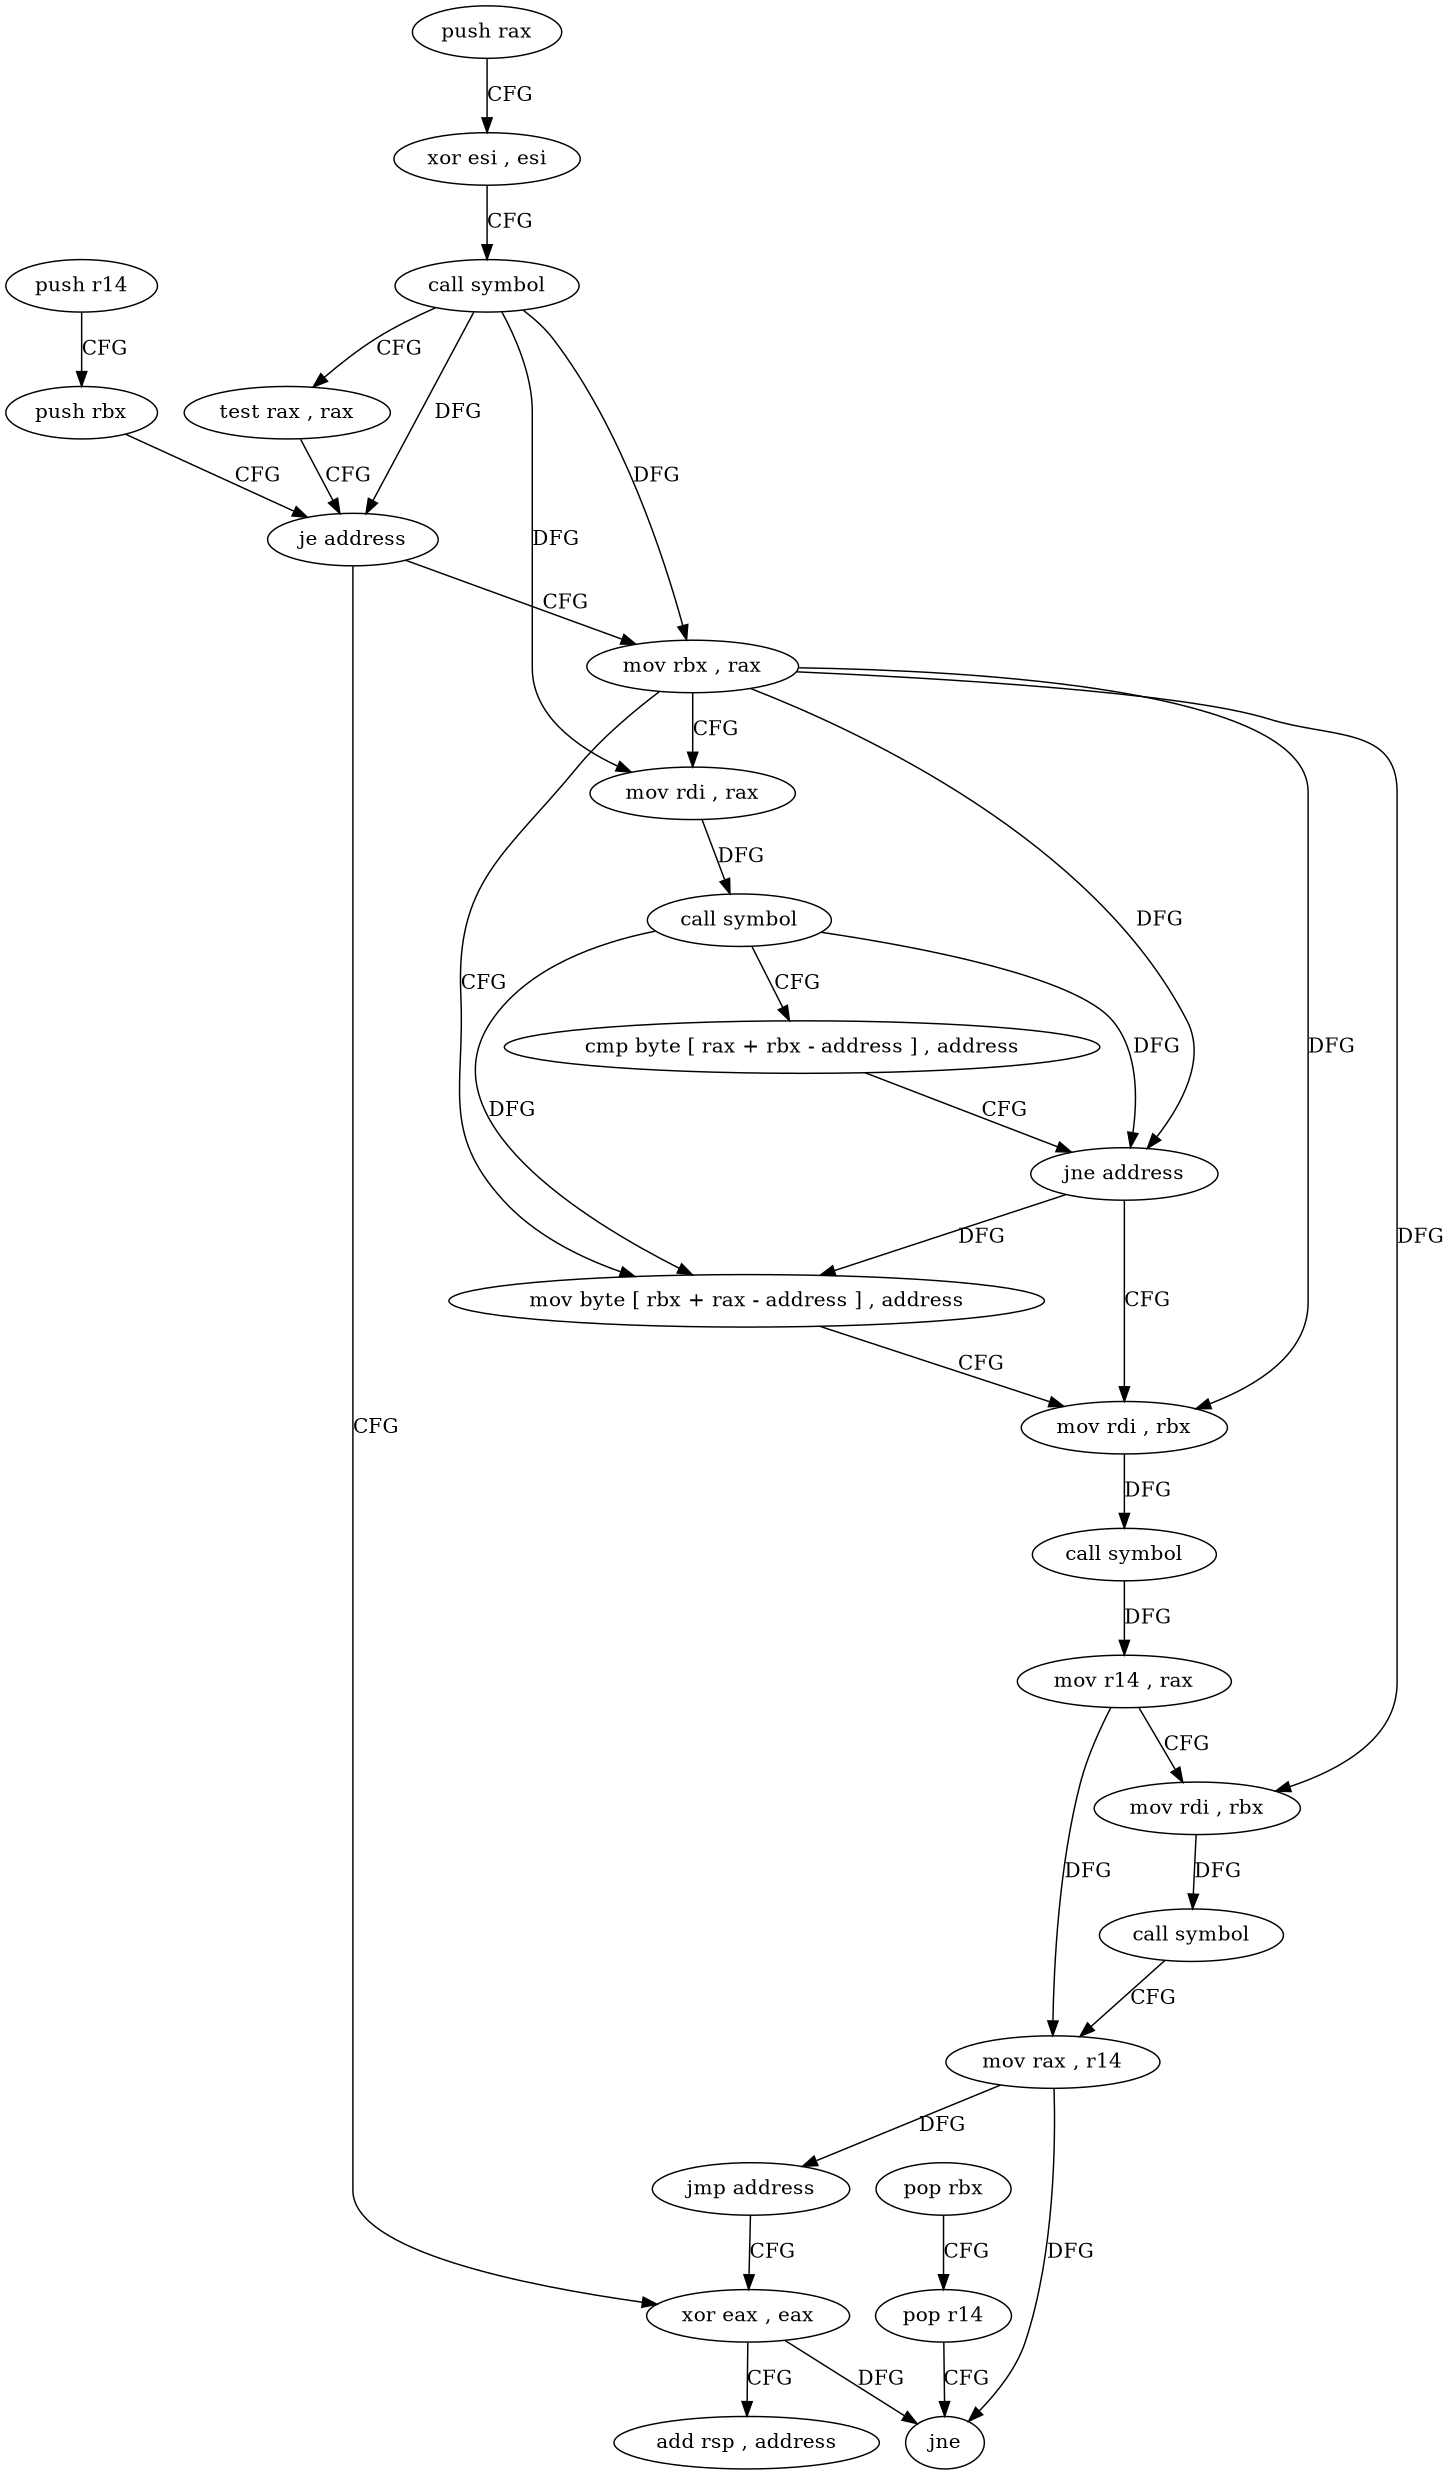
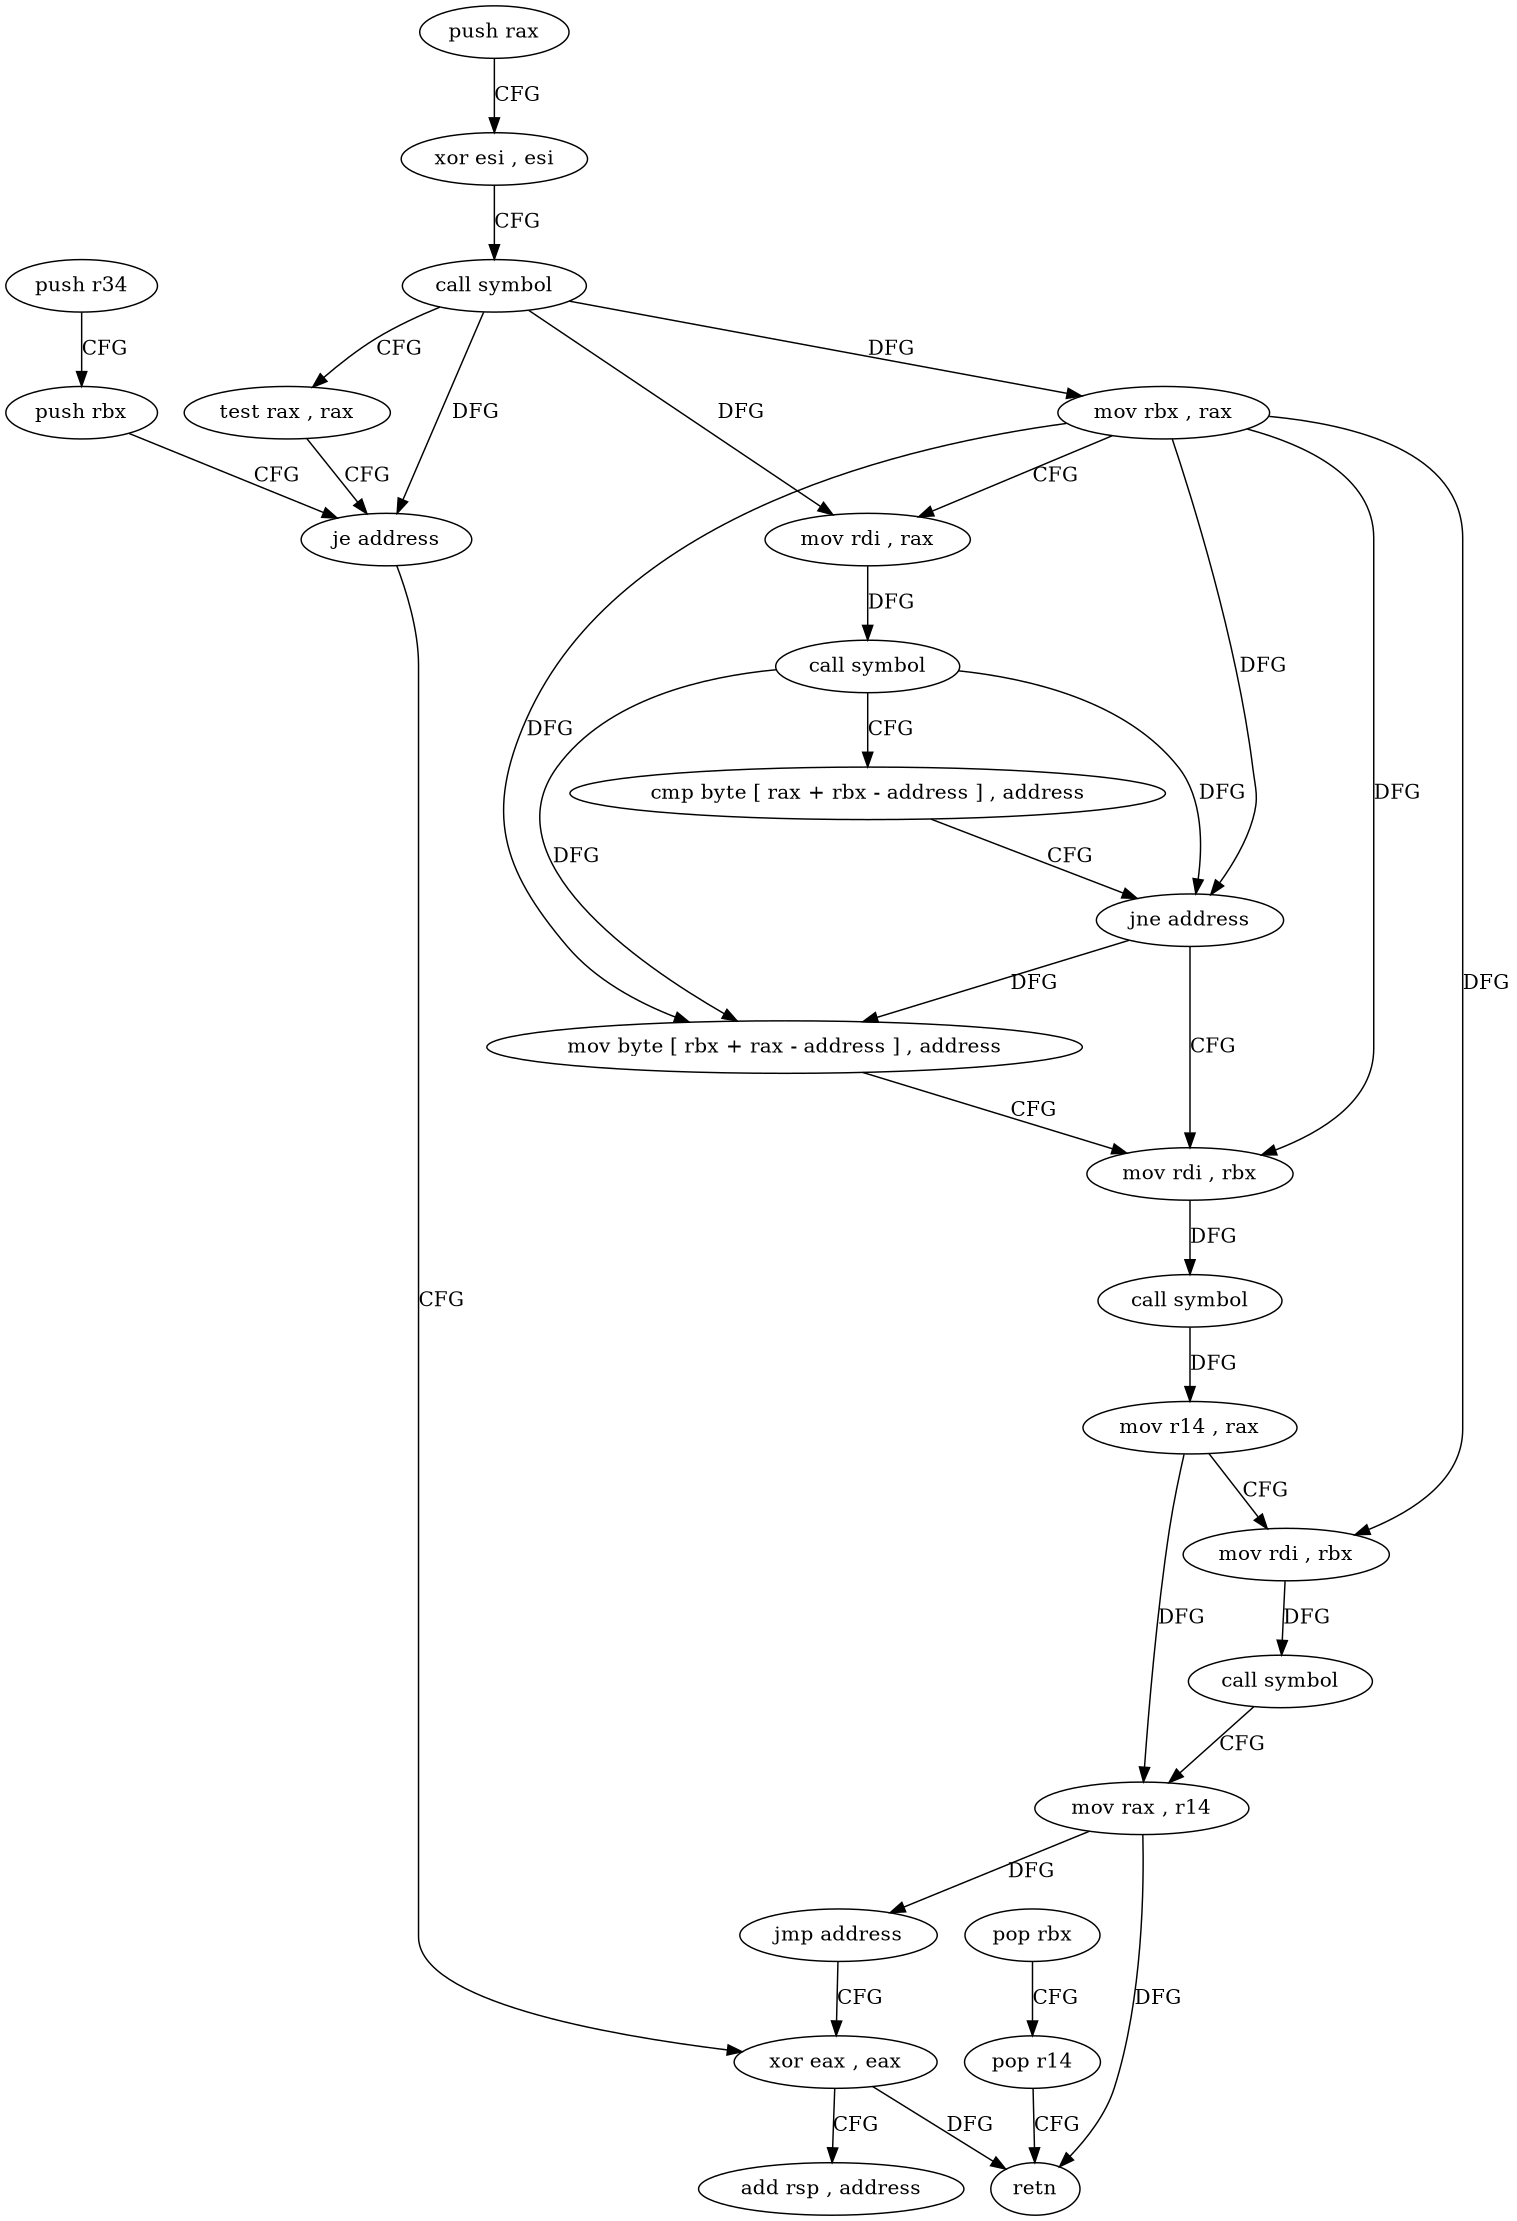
node "push r14": label "push r14" -> "push r34"
edge "je address" -> "mov rbx , rax": removed, label "CFG"
edge "mov rbx , rax" -> "mov byte [ rbx + rax - address ] , address": label "CFG" -> "DFG"
node "jne": label "jne" -> "retn"
